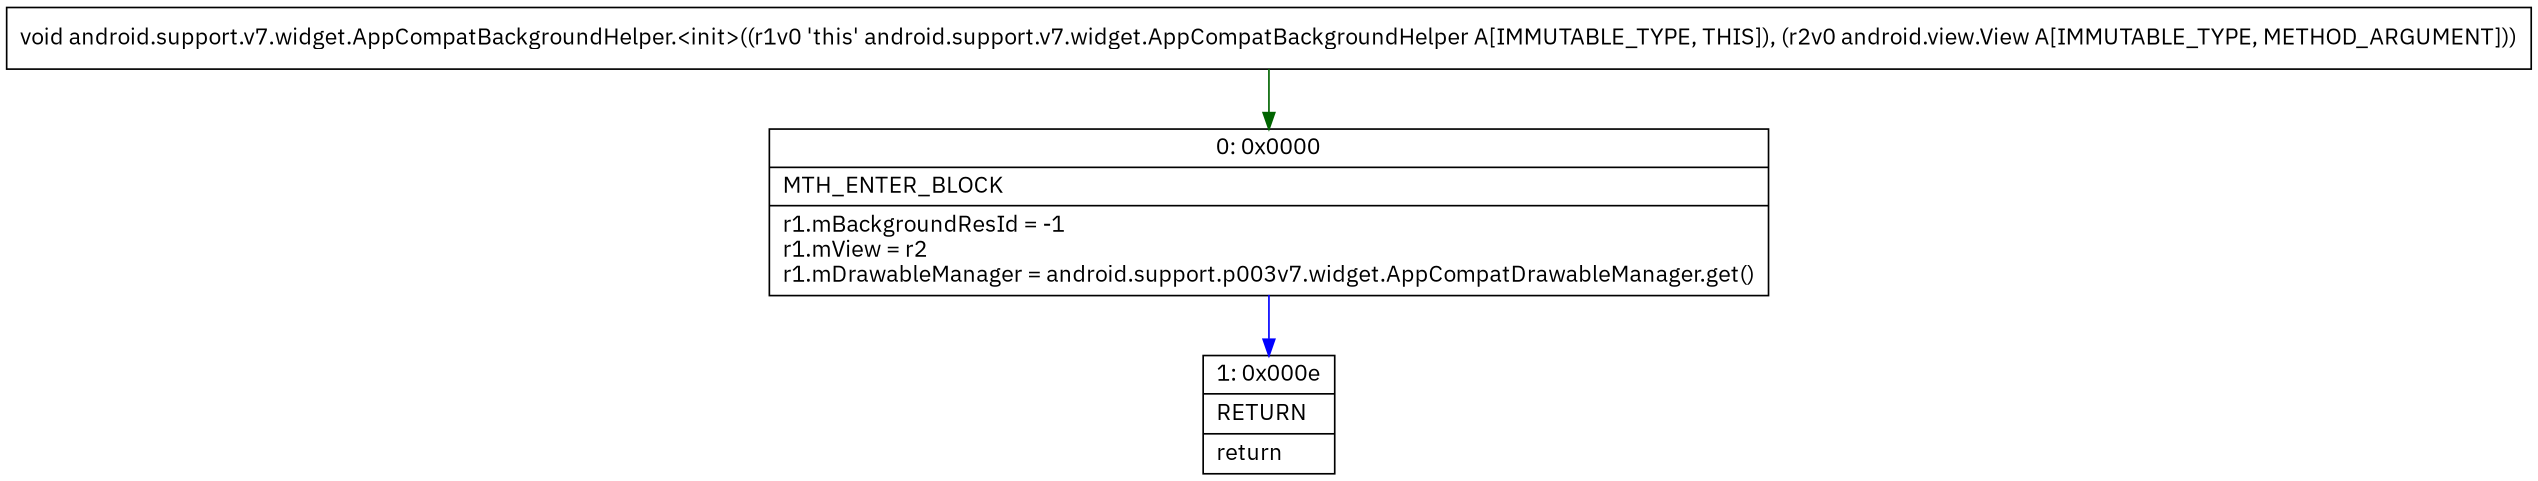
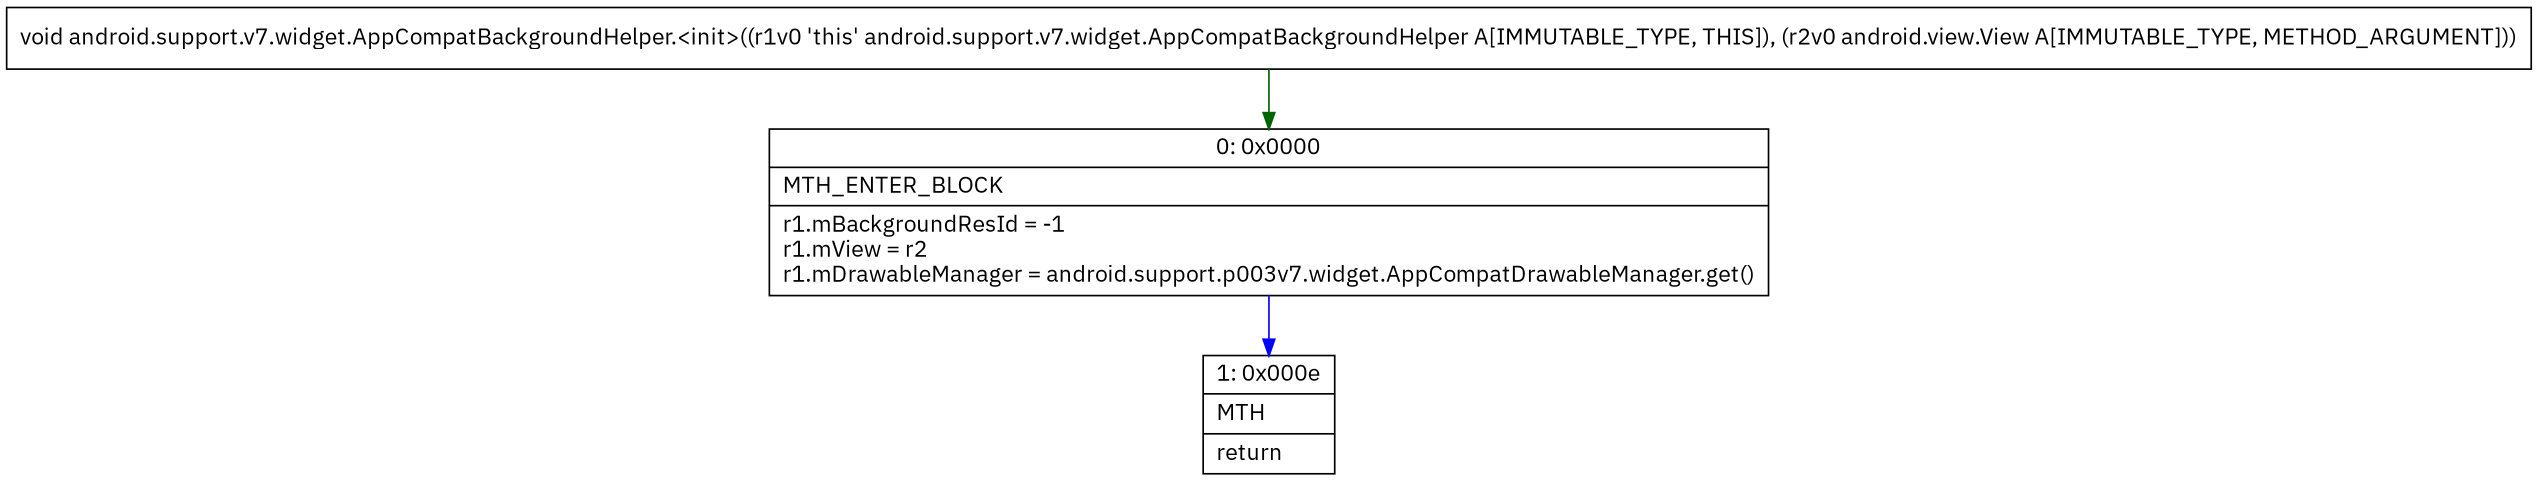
node "1: 0x000e": text "RETURN" -> "MTH"
